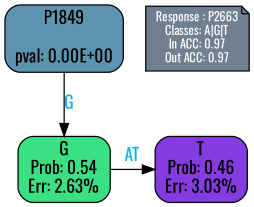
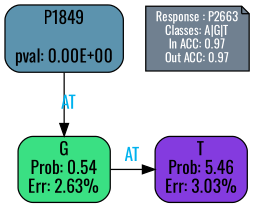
edge "P1849 pval: 0.00E+00" -> "G Prob: 0.54 Err: 2.63%": label "G" -> "AT"
node "T Prob: 0.46 Err: 3.03%": label "T Prob: 0.46 Err: 3.03%" -> "T Prob: 5.46 Err: 3.03%"
